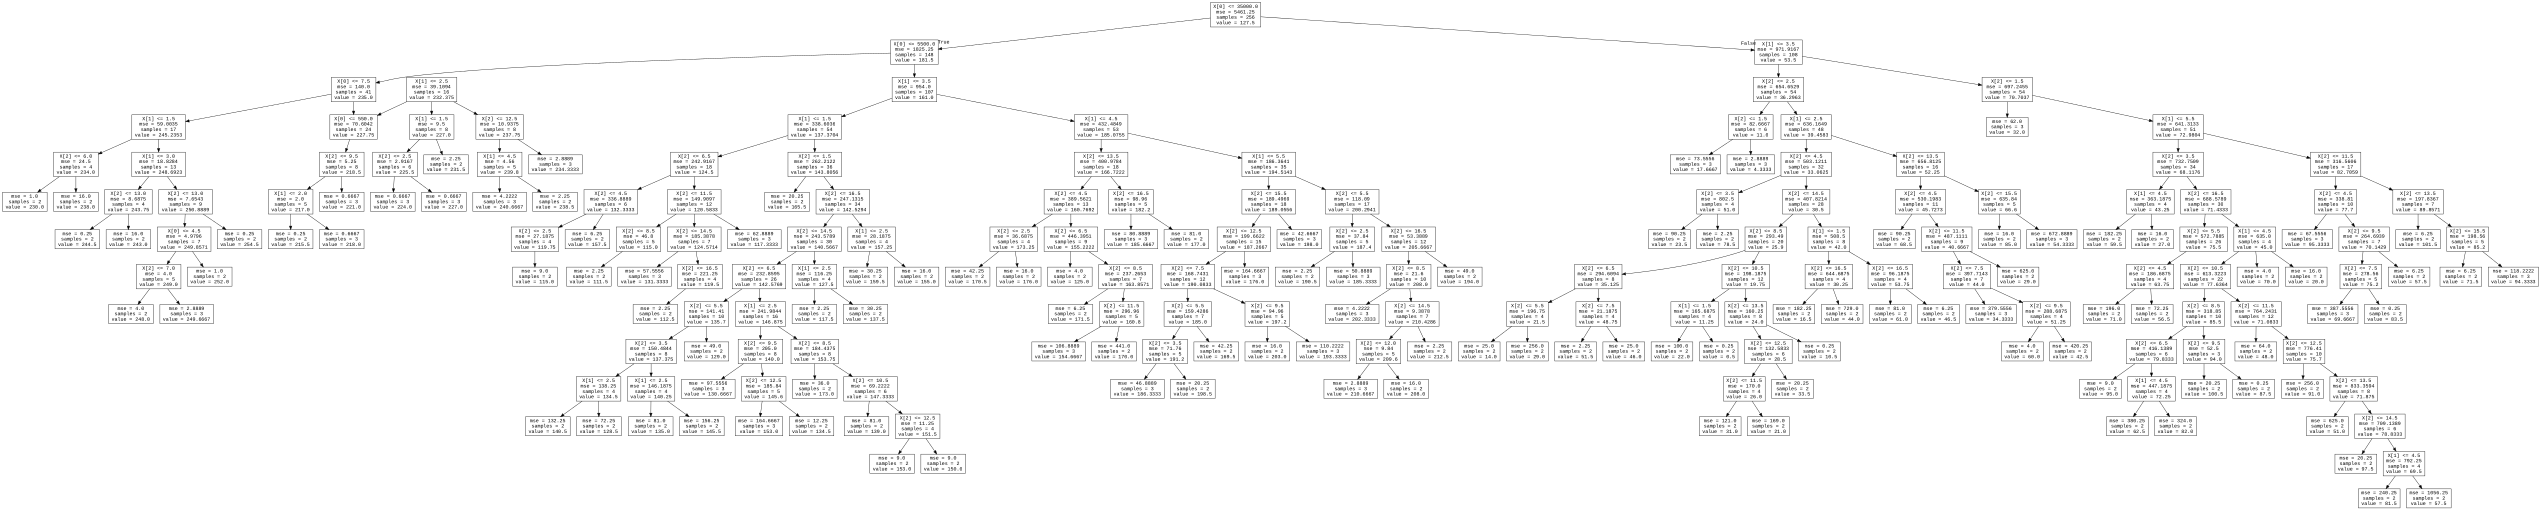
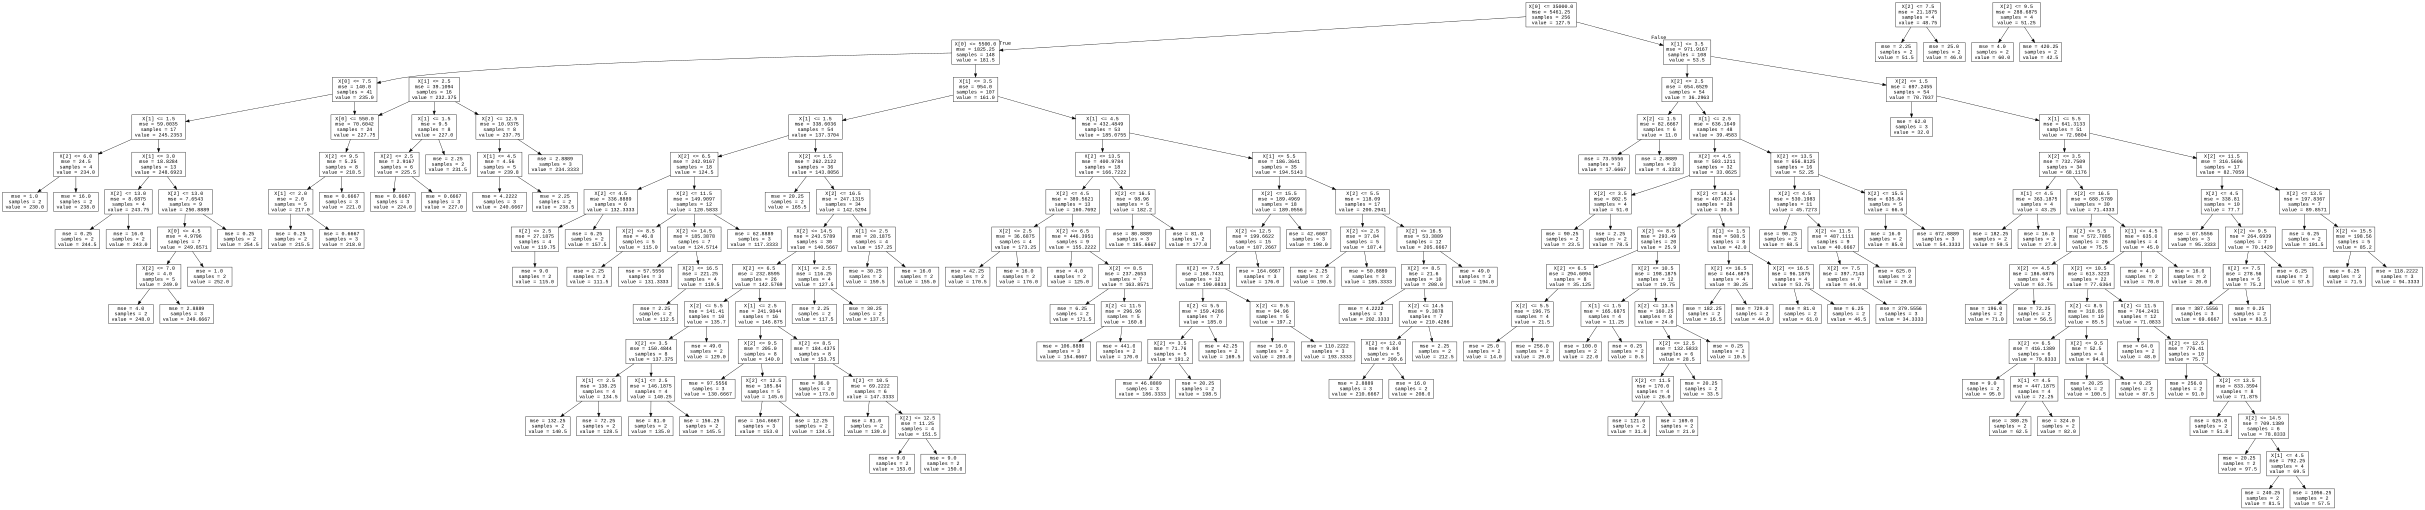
edge "X[2] <= 6.5 mse = 294.6094 samples = 8 value = 35.125" -> "X[2] <= 7.5 mse = 21.1875 samples = 4 value = 48.75": removed
edge "X[2] <= 7.5 mse = 397.7143 samples = 7 value = 44.0" -> "X[2] <= 9.5 mse = 288.6875 samples = 4 value = 51.25": removed
node "X[2] <= 9.5 mse = 52.5 samples = 3 value = 94.0": label "X[2] <= 9.5 mse = 52.5 samples = 3 value = 94.0" -> "X[2] <= 9.5 mse = 52.5 samples = 4 value = 94.0"
